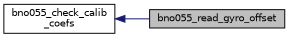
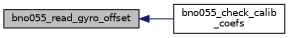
edge "bno055_read_gyro_offset" -> "bno055_check_calib _coefs": reversed
